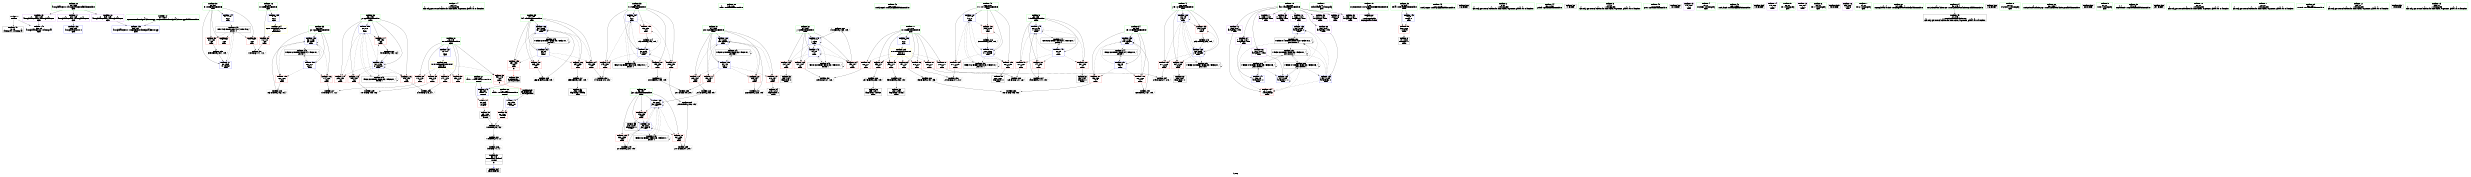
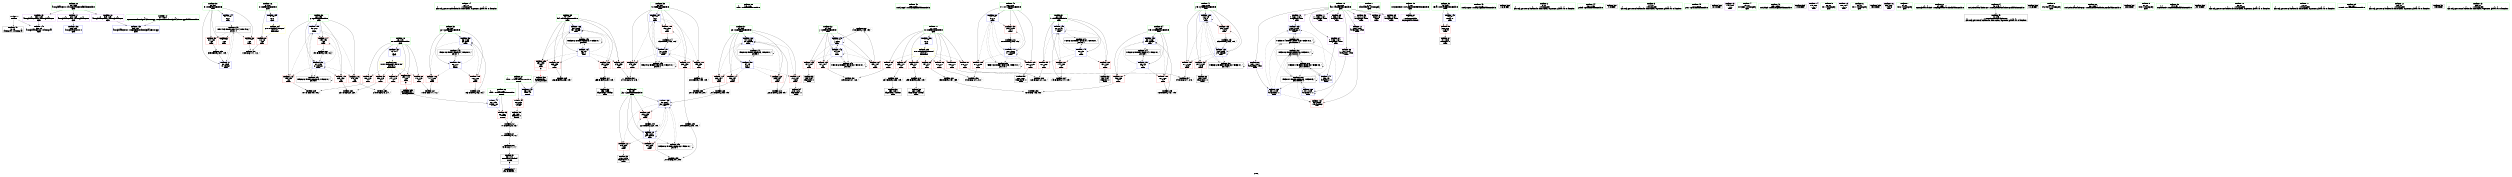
edge "NodeID: 276" -> "NodeID: 160": now "NodeID: 276" -> "NodeID: 266"
node "NodeID: 230": added
edge "NodeID: 122" -> "NodeID: 161": reversed
